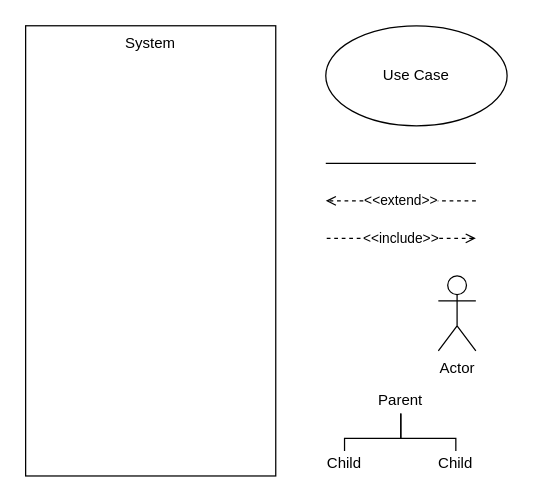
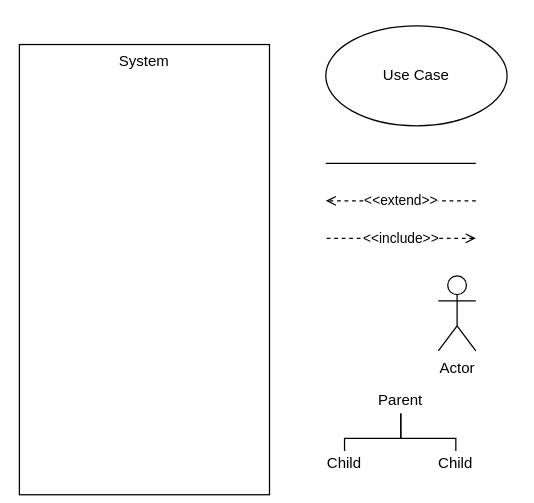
node "System": moved (151, 251) -> (144, 269)
